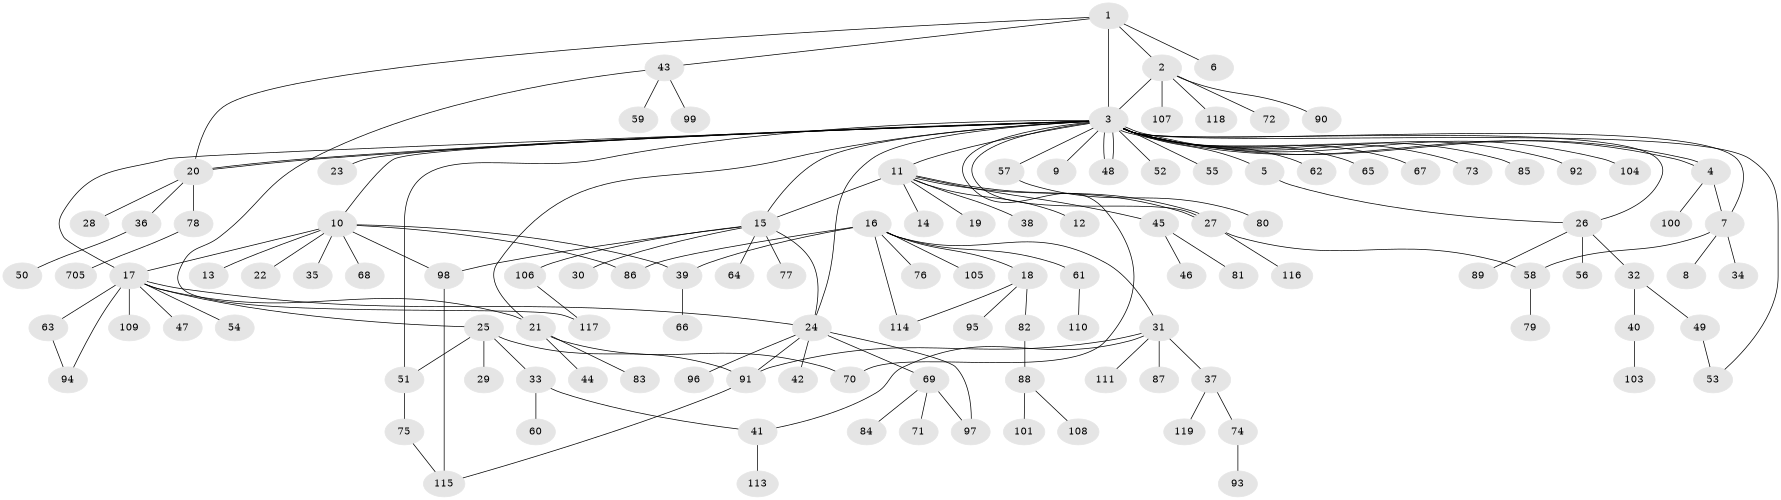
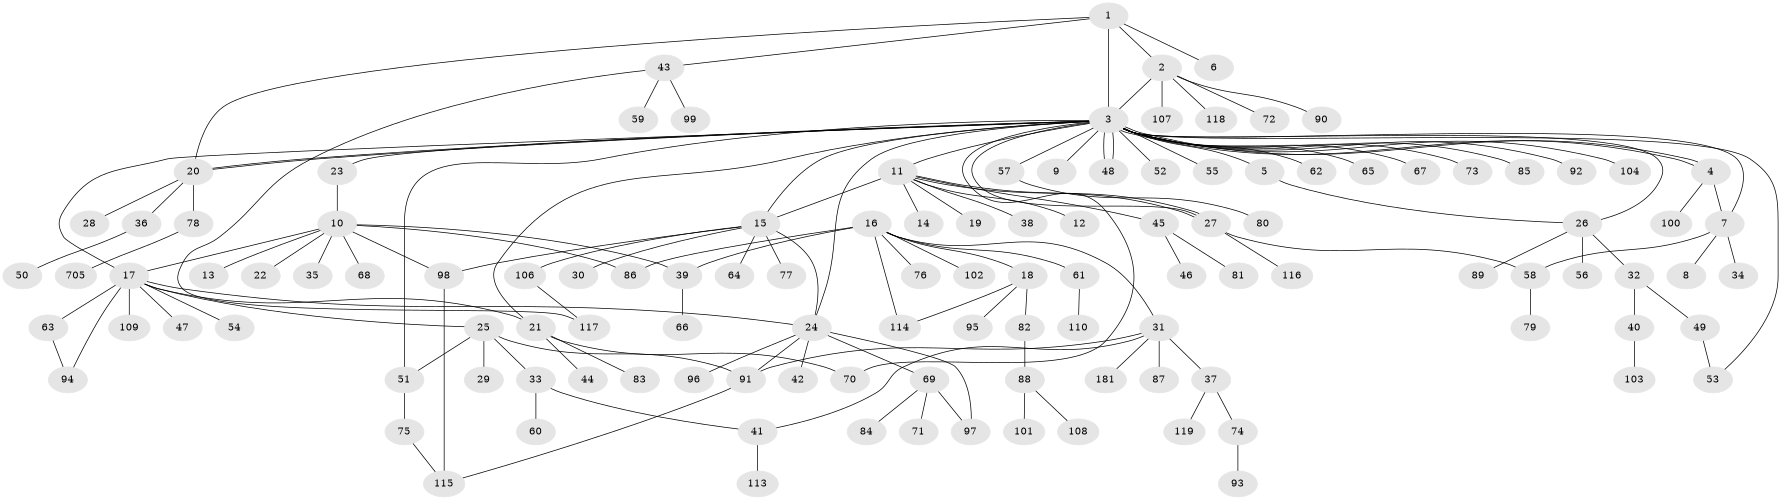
edge "3" -- "10": now "23" -- "10"
node "105": label "105" -> "102"
node "111": label "111" -> "181"
